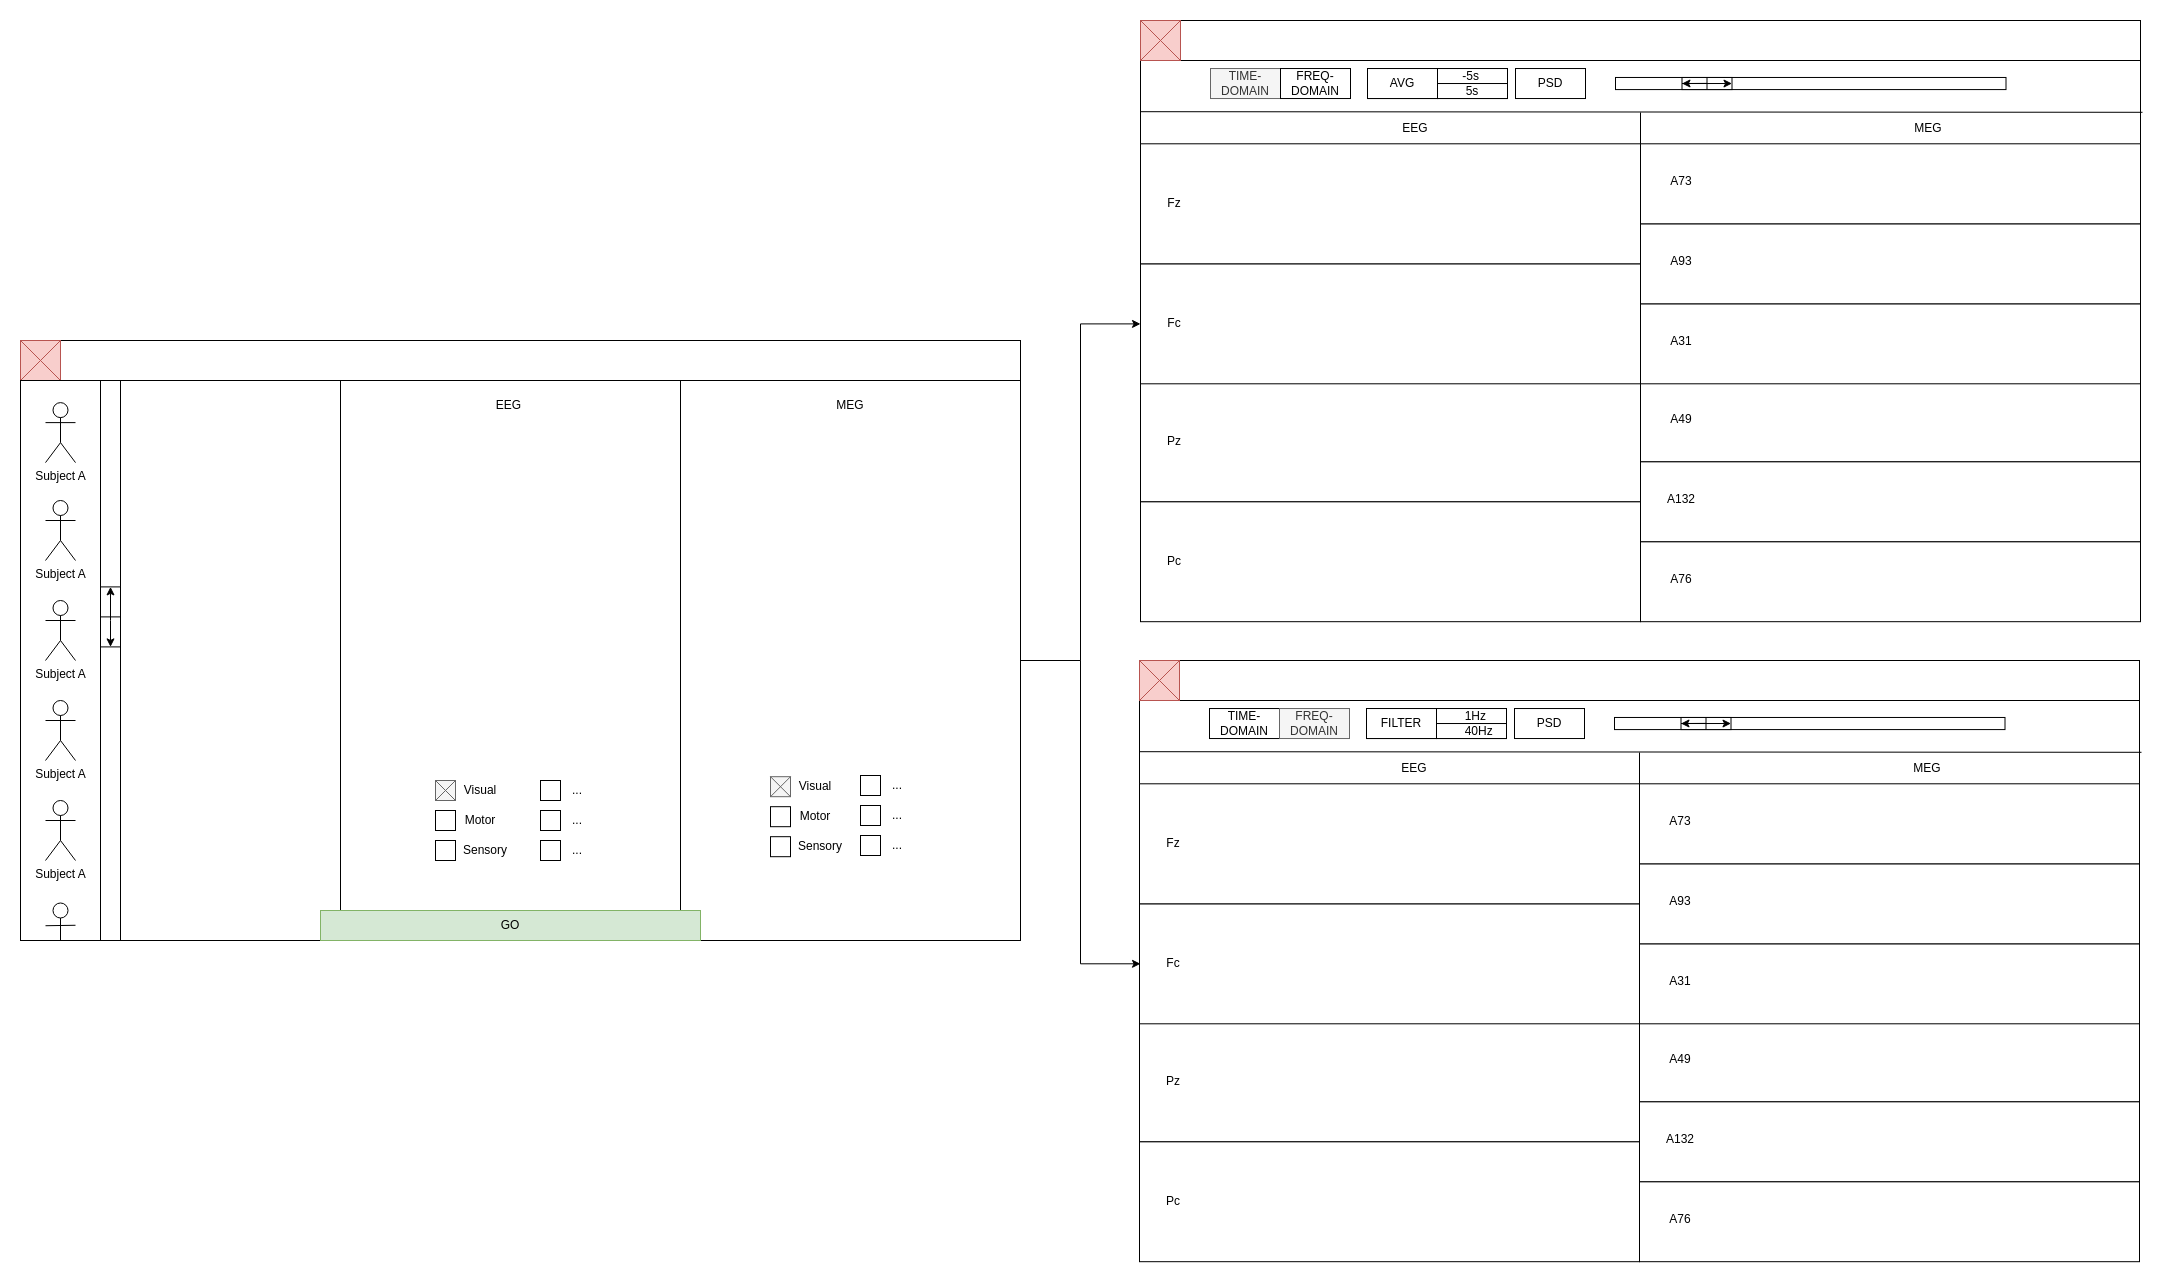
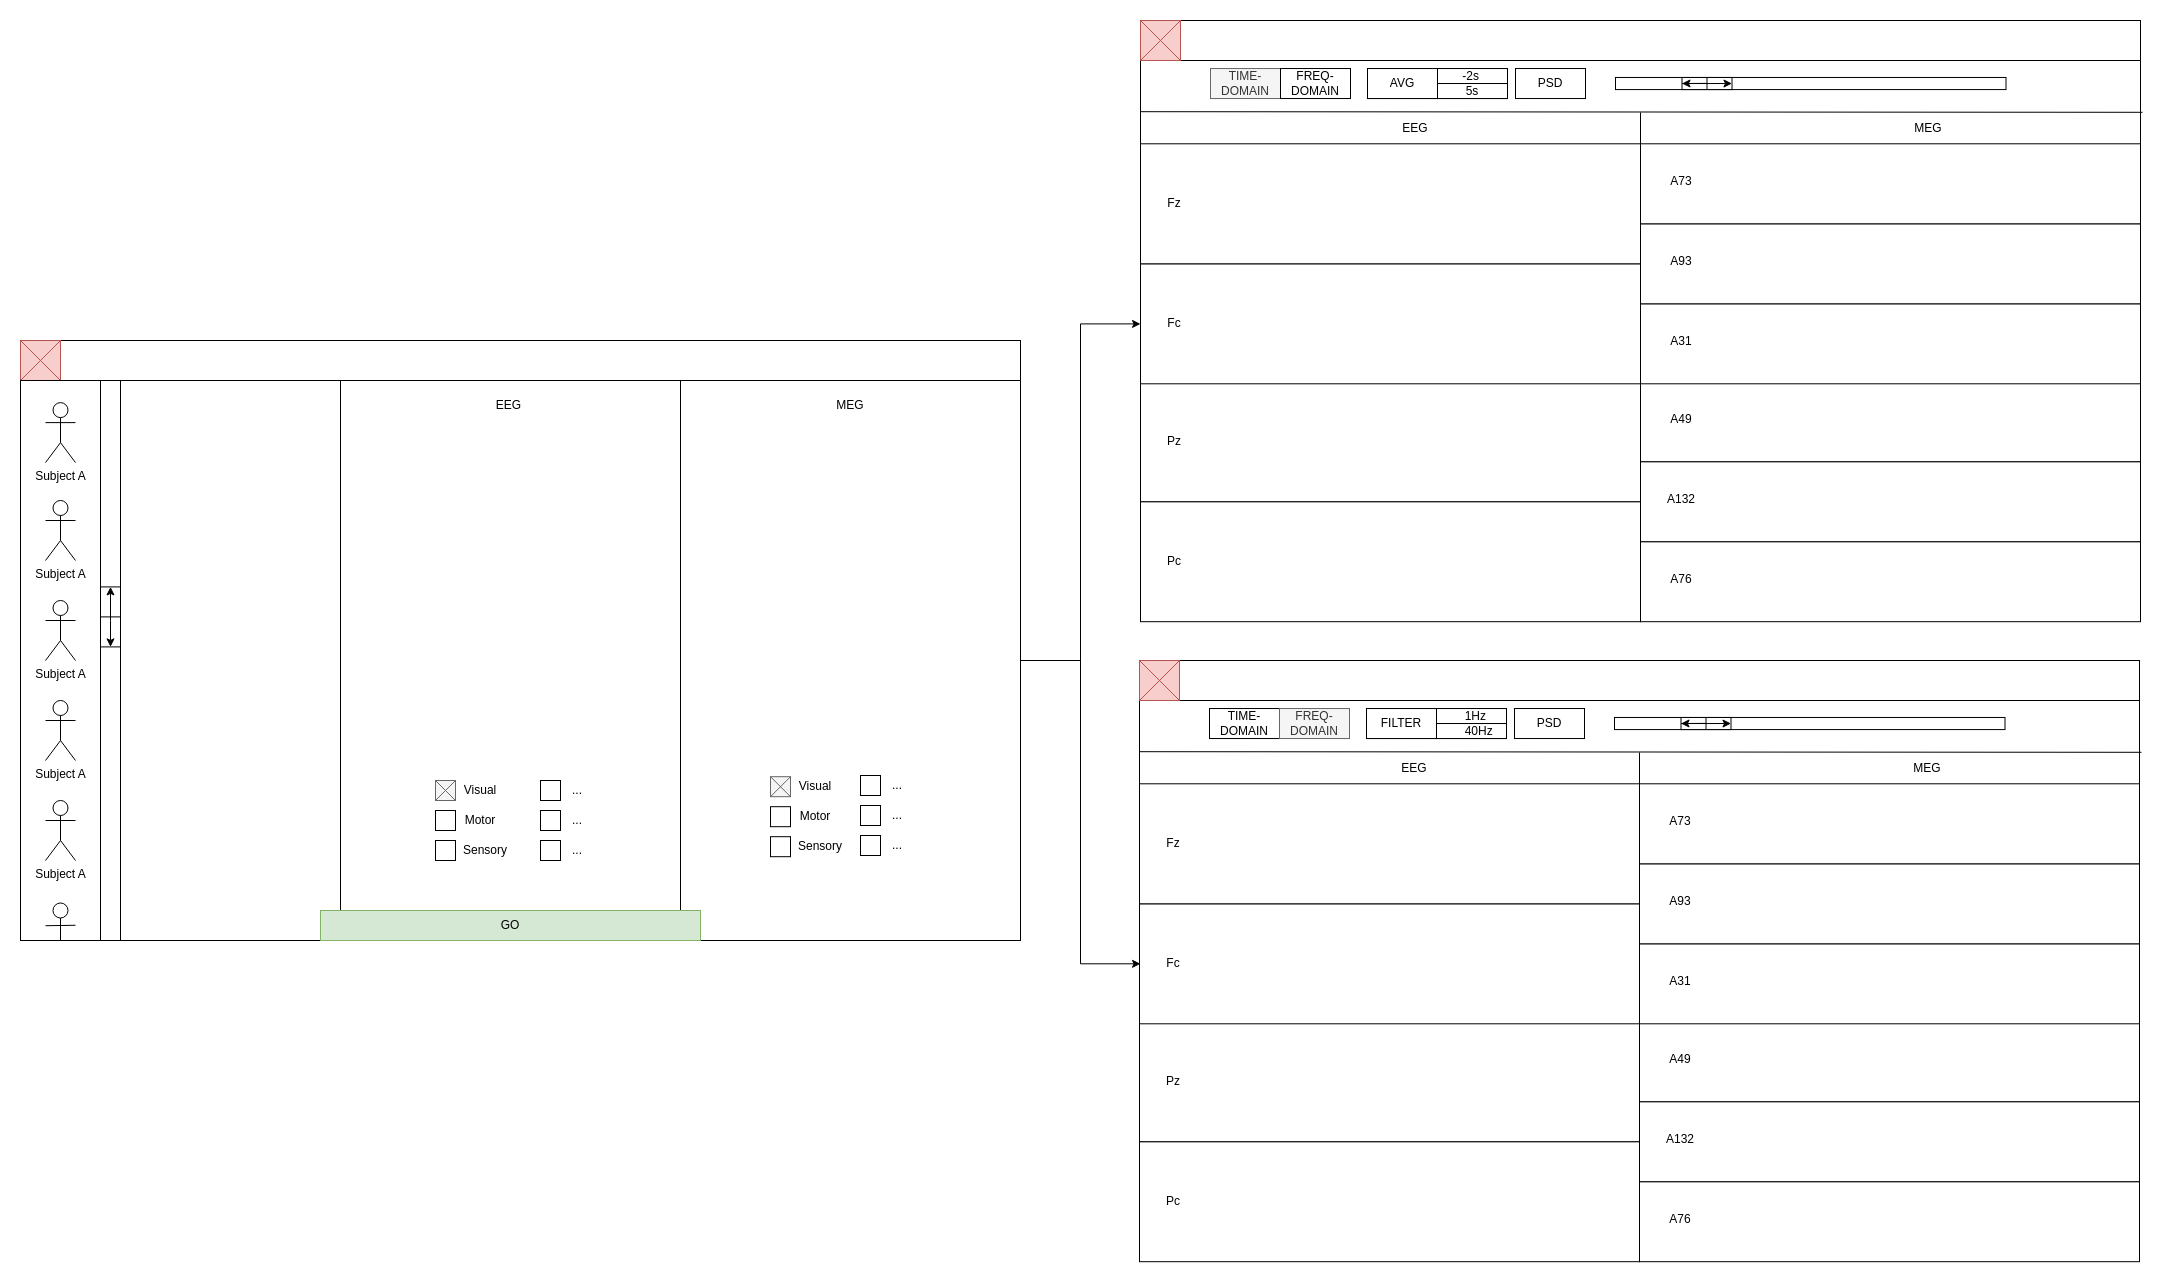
node "-5s": label "-5s" -> "-2s"
